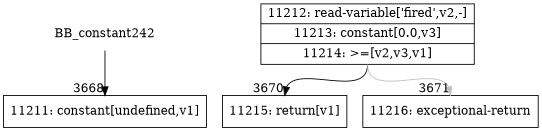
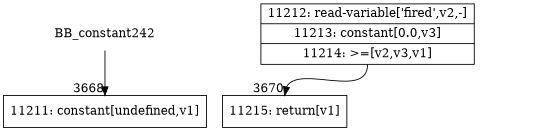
node "11216: exceptional-return": removed
